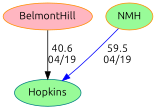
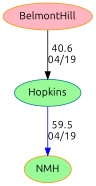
edge "NMH" -> "Hopkins": reversed
